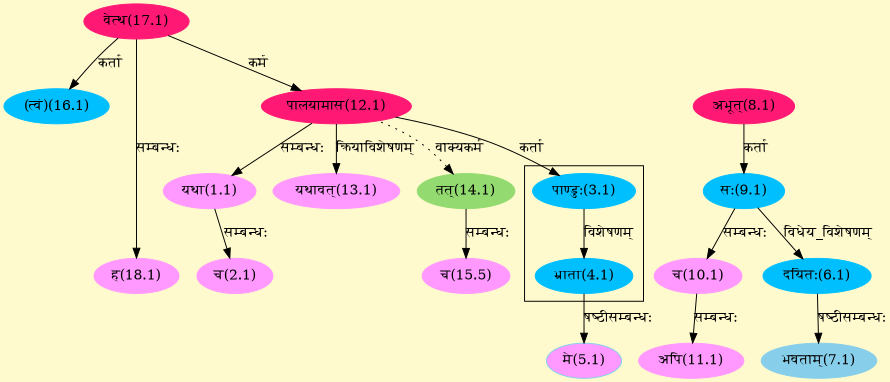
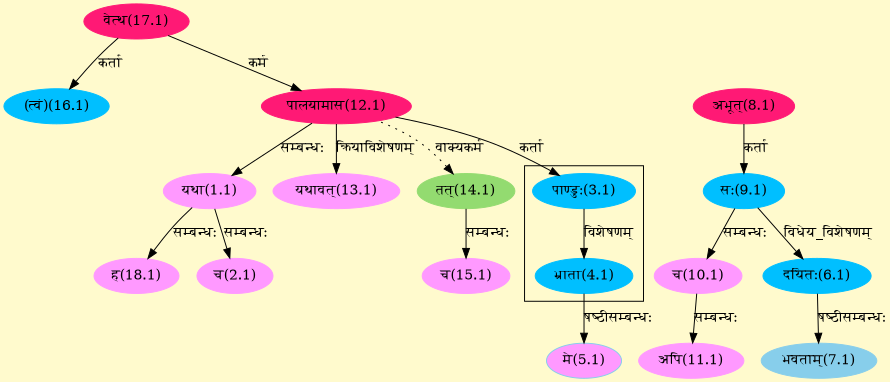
edge "वेत्थ(17.1)" -> "ह(18.1)": now "यथा(1.1)" -> "ह(18.1)"
node "च(15.5)": label "च(15.5)" -> "च(15.1)"
